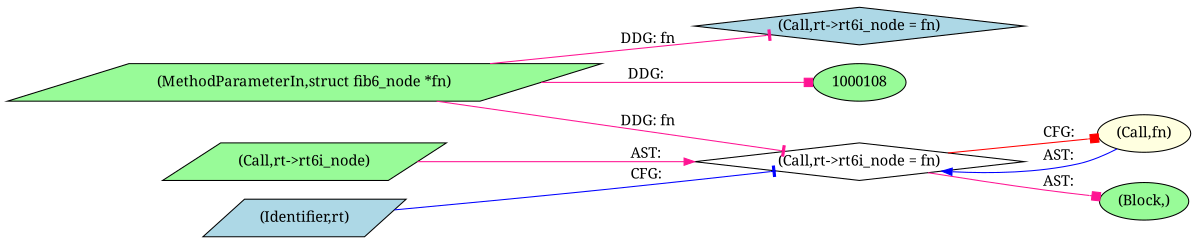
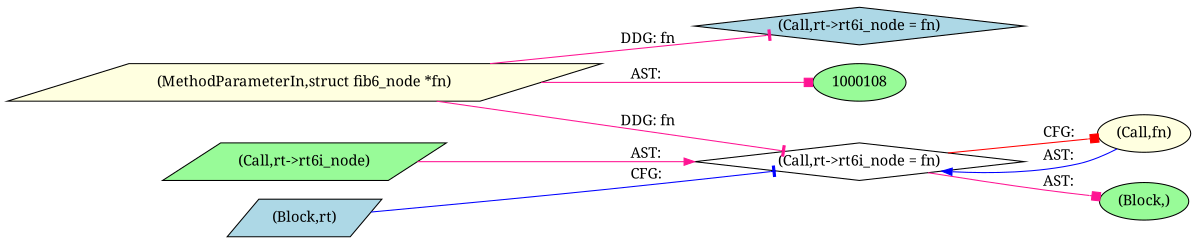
edge "(MethodParameterIn,struct fib6_node *fn)" -> "1000108": label "DDG: " -> "AST: "
node "(MethodParameterIn,struct fib6_node *fn)": fillcolor palegreen -> lightyellow
node "(Identifier,rt)": label "(Identifier,rt)" -> "(Block,rt)"
